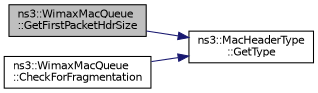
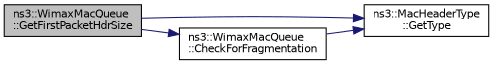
edge "ns3::WimaxMacQueue ::GetFirstPacketHdrSize" -> "ns3::WimaxMacQueue ::CheckForFragmentation": added
